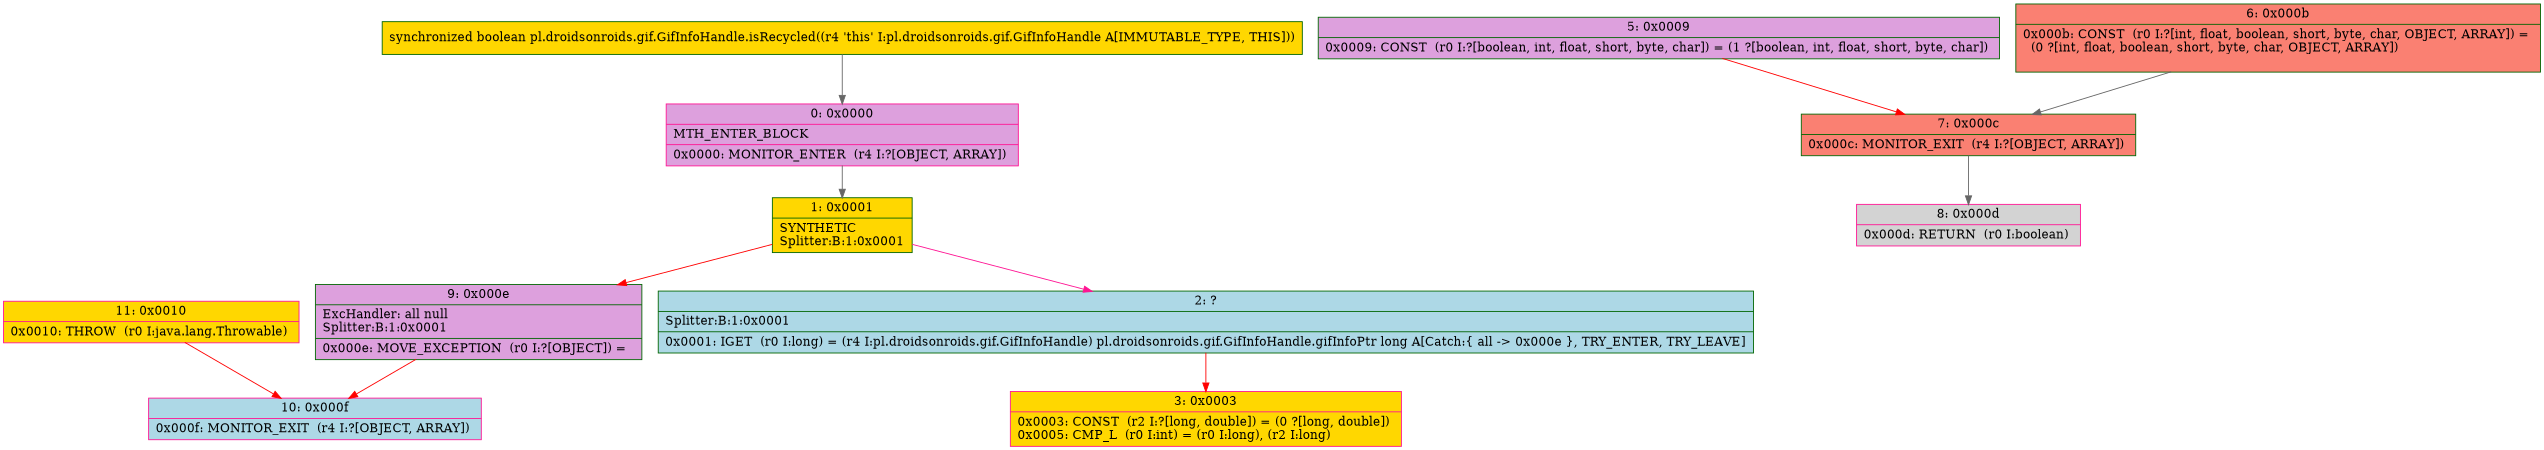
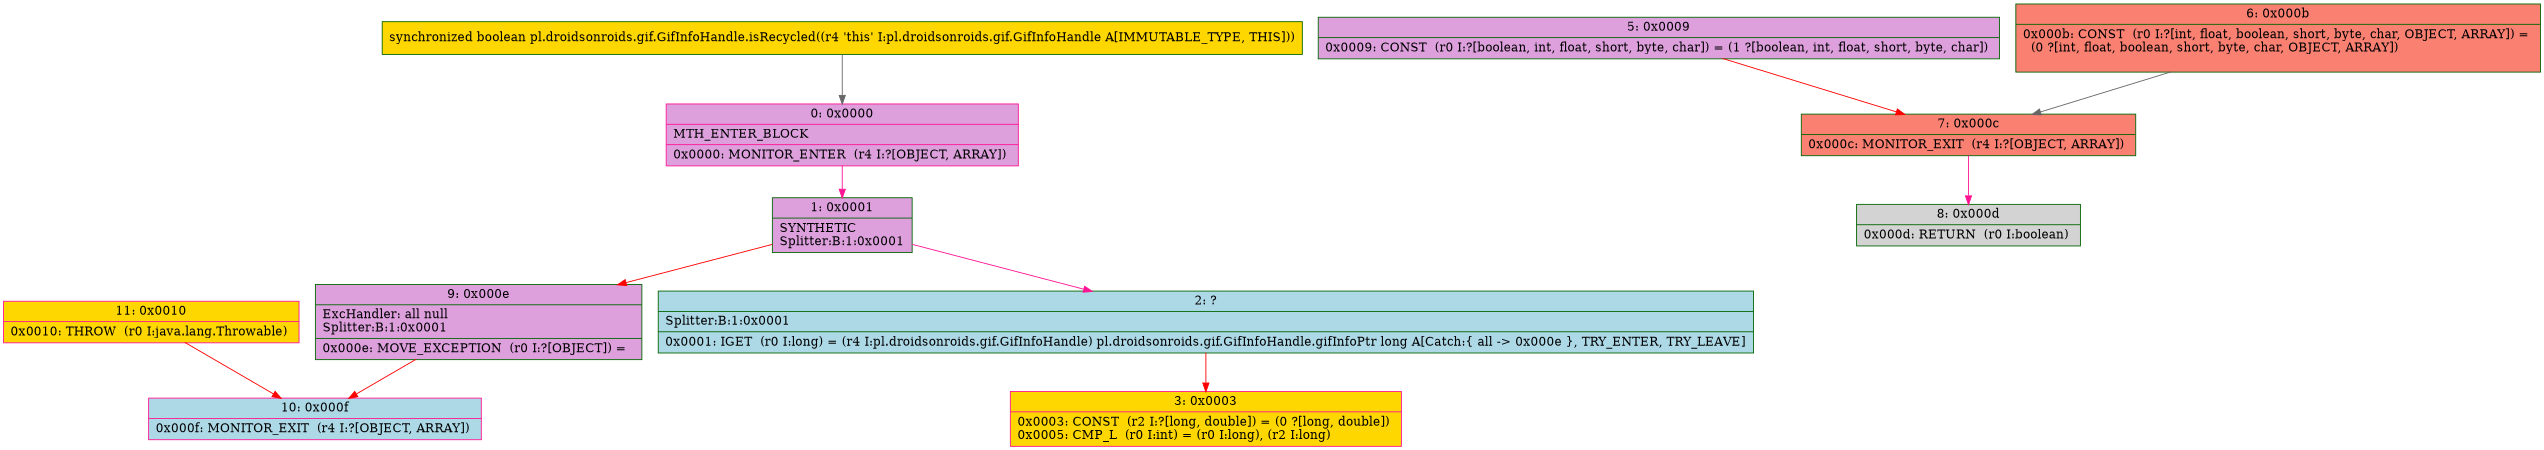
edge "7: 0x000c" -> "8: 0x000d": color gray40 -> deeppink
edge "0: 0x0000" -> "1: 0x0001": color gray40 -> deeppink
node "1: 0x0001": fillcolor gold -> plum
node "8: 0x000d": color deeppink -> darkgreen
